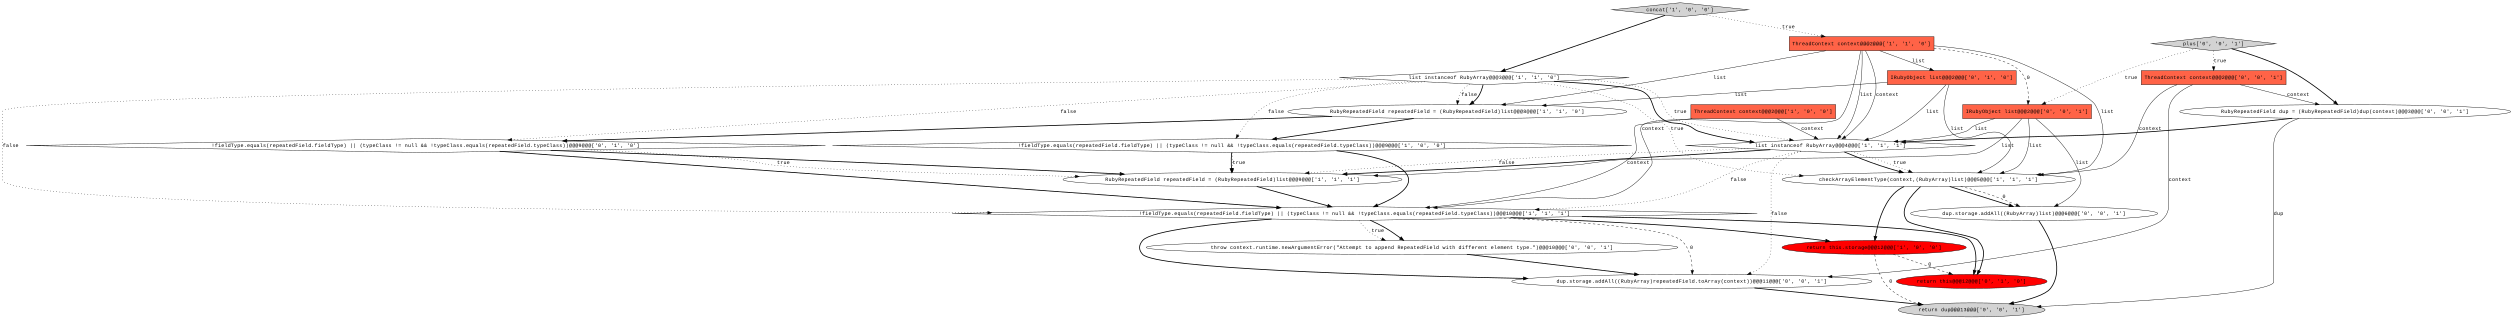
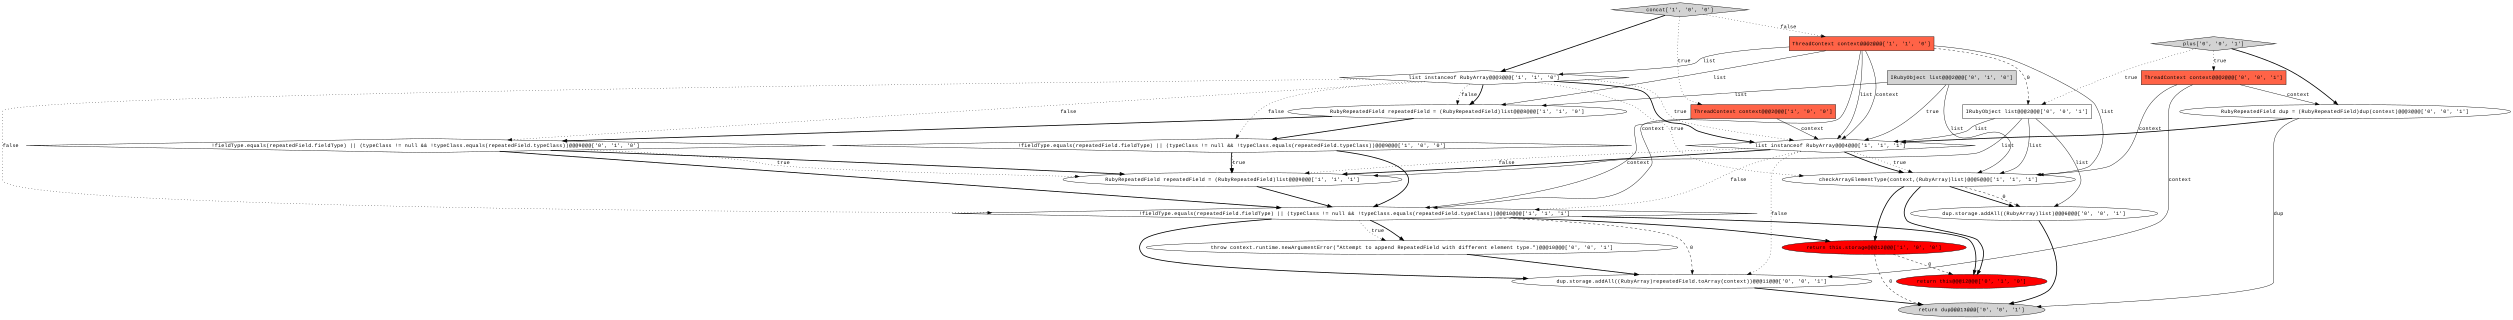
edge "concat['1', '0', '0']" -> "ThreadContext context@@@2@@@['1', '1', '0']": label "true" -> "false"
edge "ThreadContext context@@@2@@@['1', '1', '0']" -> "IRubyObject list@@@2@@@['0', '1', '0']": now "ThreadContext context@@@2@@@['1', '1', '0']" -> "list instanceof RubyArray@@@3@@@['1', '1', '0']"
edge "concat['1', '0', '0']" -> "ThreadContext context@@@2@@@['1', '0', '0']": added, label "true"
node "IRubyObject list@@@2@@@['0', '1', '0']": fillcolor tomato -> lightgray
edge "IRubyObject list@@@2@@@['0', '1', '0']" -> "list instanceof RubyArray@@@4@@@['1', '1', '1']": label "list" -> "true"
node "IRubyObject list@@@2@@@['0', '0', '1']": fillcolor tomato -> white
